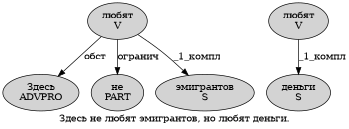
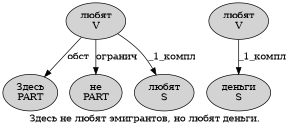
node "Здесь ADVPRO": label "Здесь ADVPRO" -> "Здесь PART"
node "эмигрантов S": label "эмигрантов S" -> "любят S"
